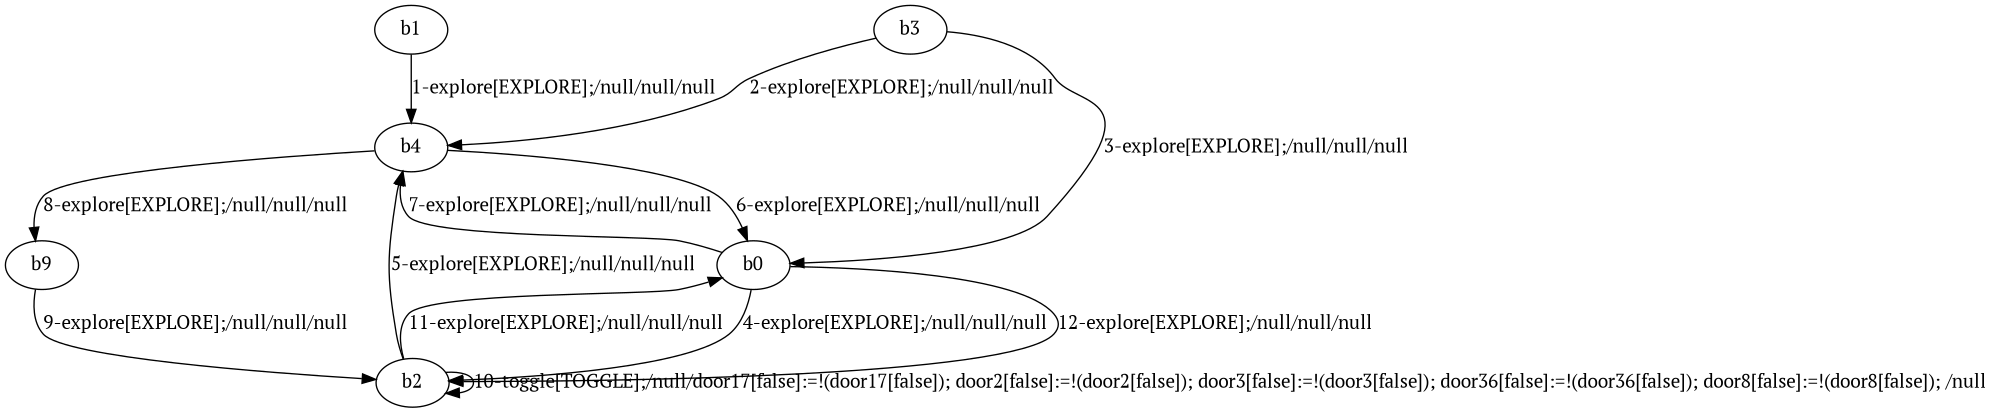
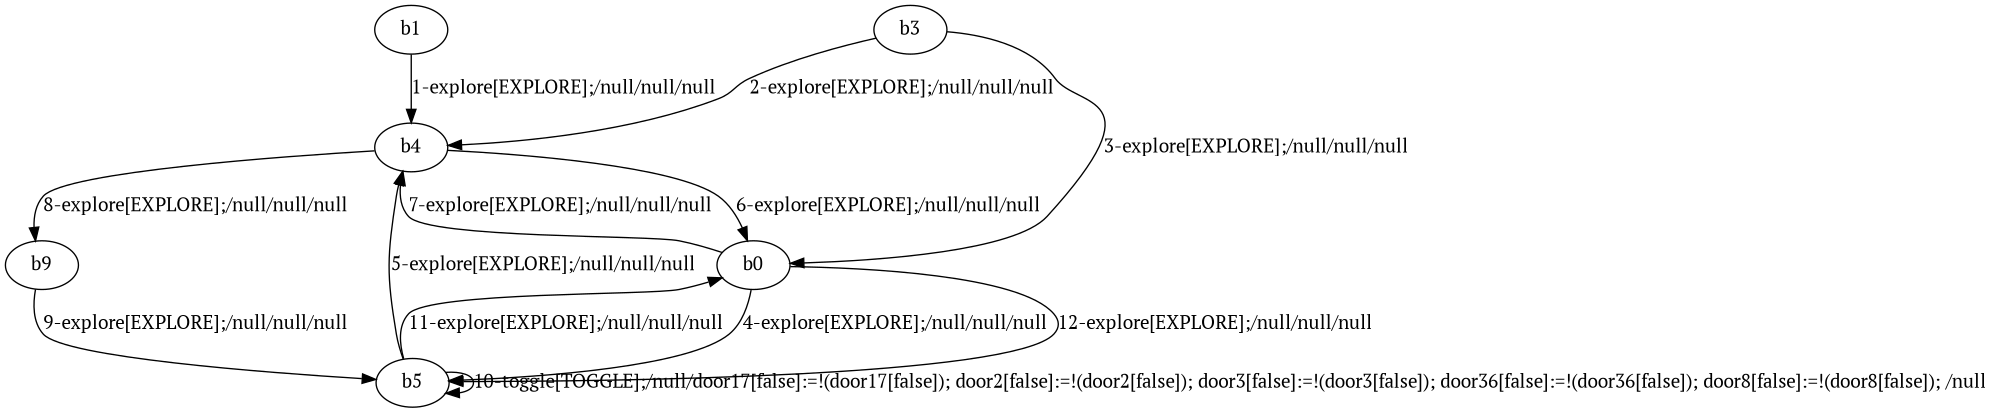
node "b2": label "b2" -> "b5"
